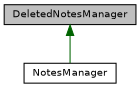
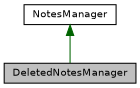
edge "NotesManager" -> "DeletedNotesManager": reversed
